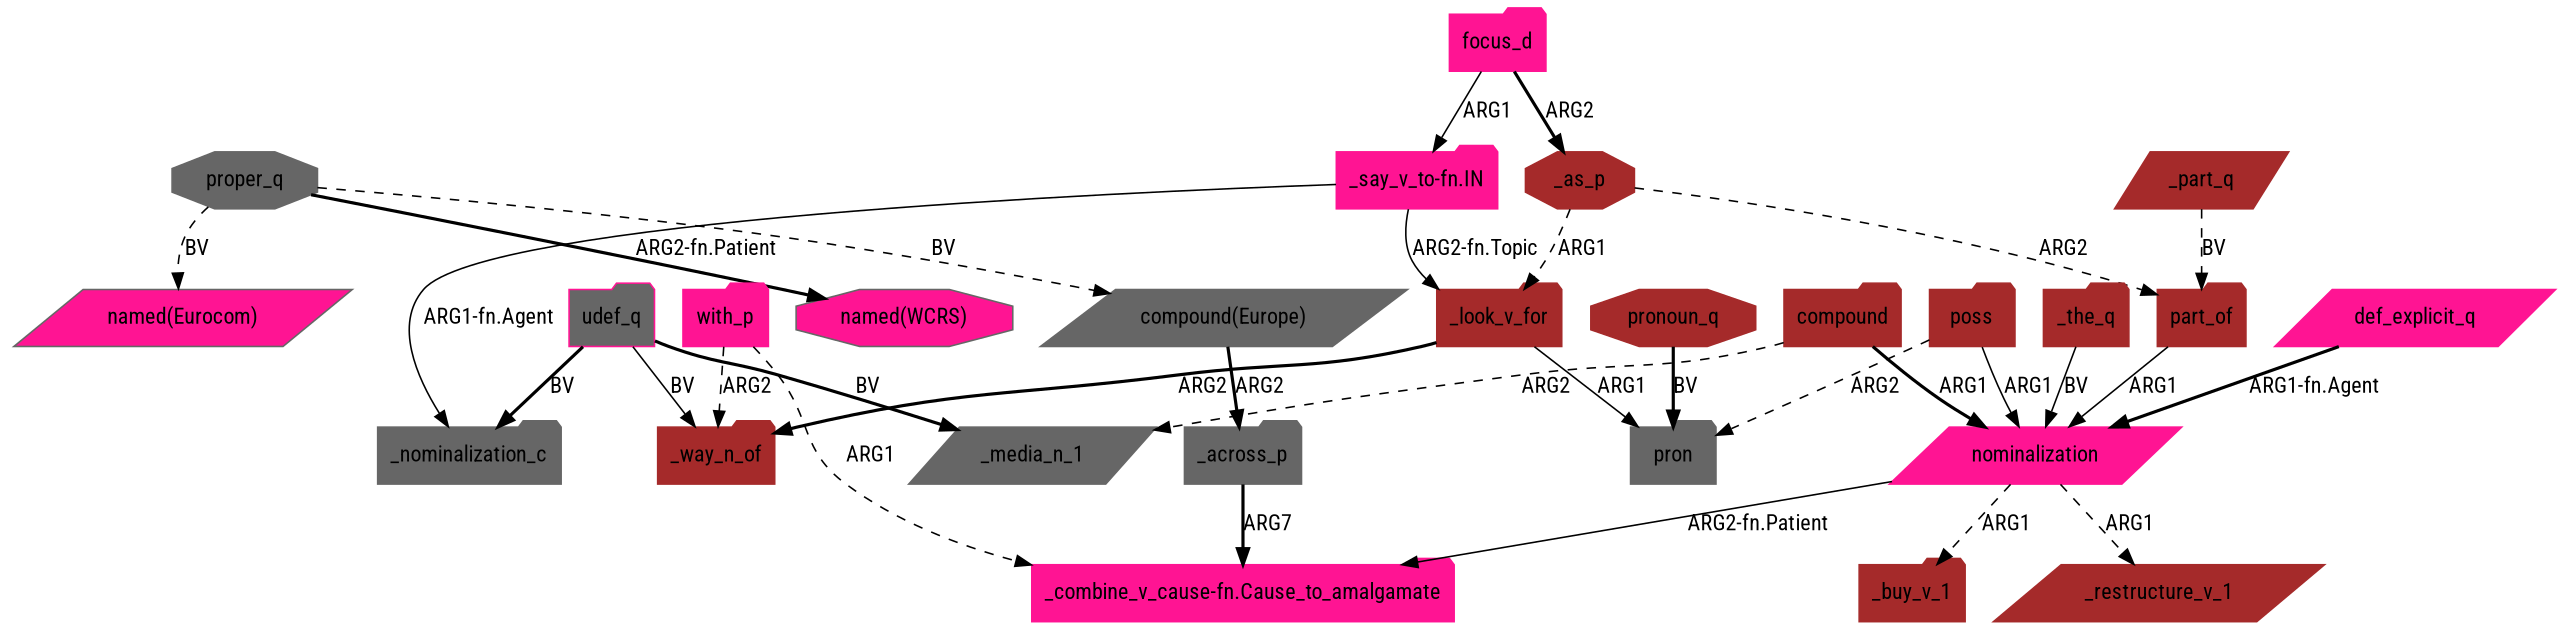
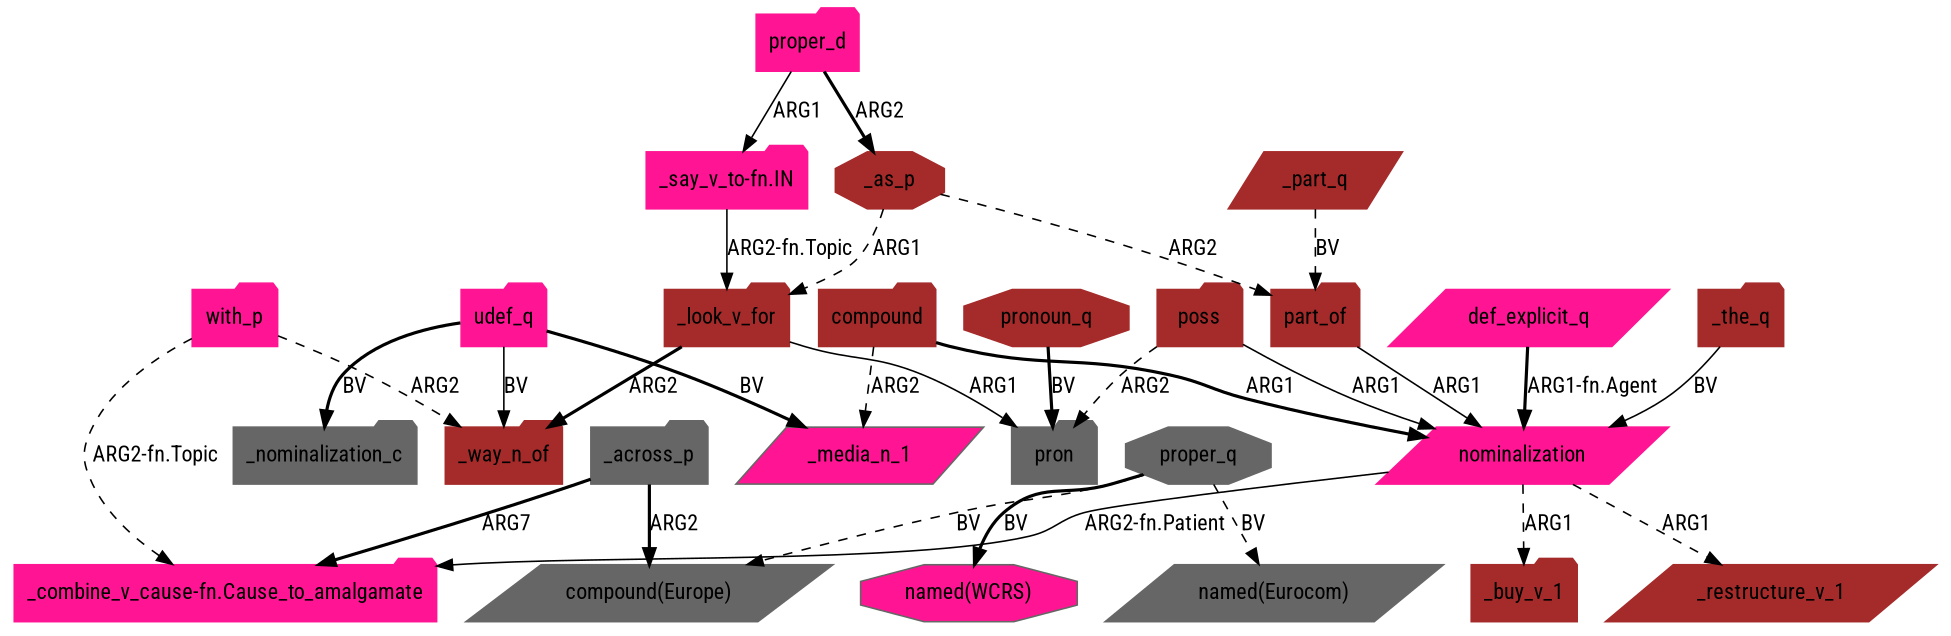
node "focus_d": label "focus_d" -> "proper_d"
edge "_say_v_to-fn.IN" -> "_nominalization_c": removed, label "ARG1-fn.Agent"
edge "proper_q" -> "named(WCRS)": label "ARG2-fn.Patient" -> "BV"
node "named(Eurocom)": fillcolor deeppink -> gray40
node "udef_q": fillcolor gray40 -> deeppink
edge "compound(Europe)" -> "_across_p": reversed
edge "with_p" -> "_combine_v_cause-fn.Cause_to_amalgamate": label "ARG1" -> "ARG2-fn.Topic"
node "_media_n_1": fillcolor gray40 -> deeppink
